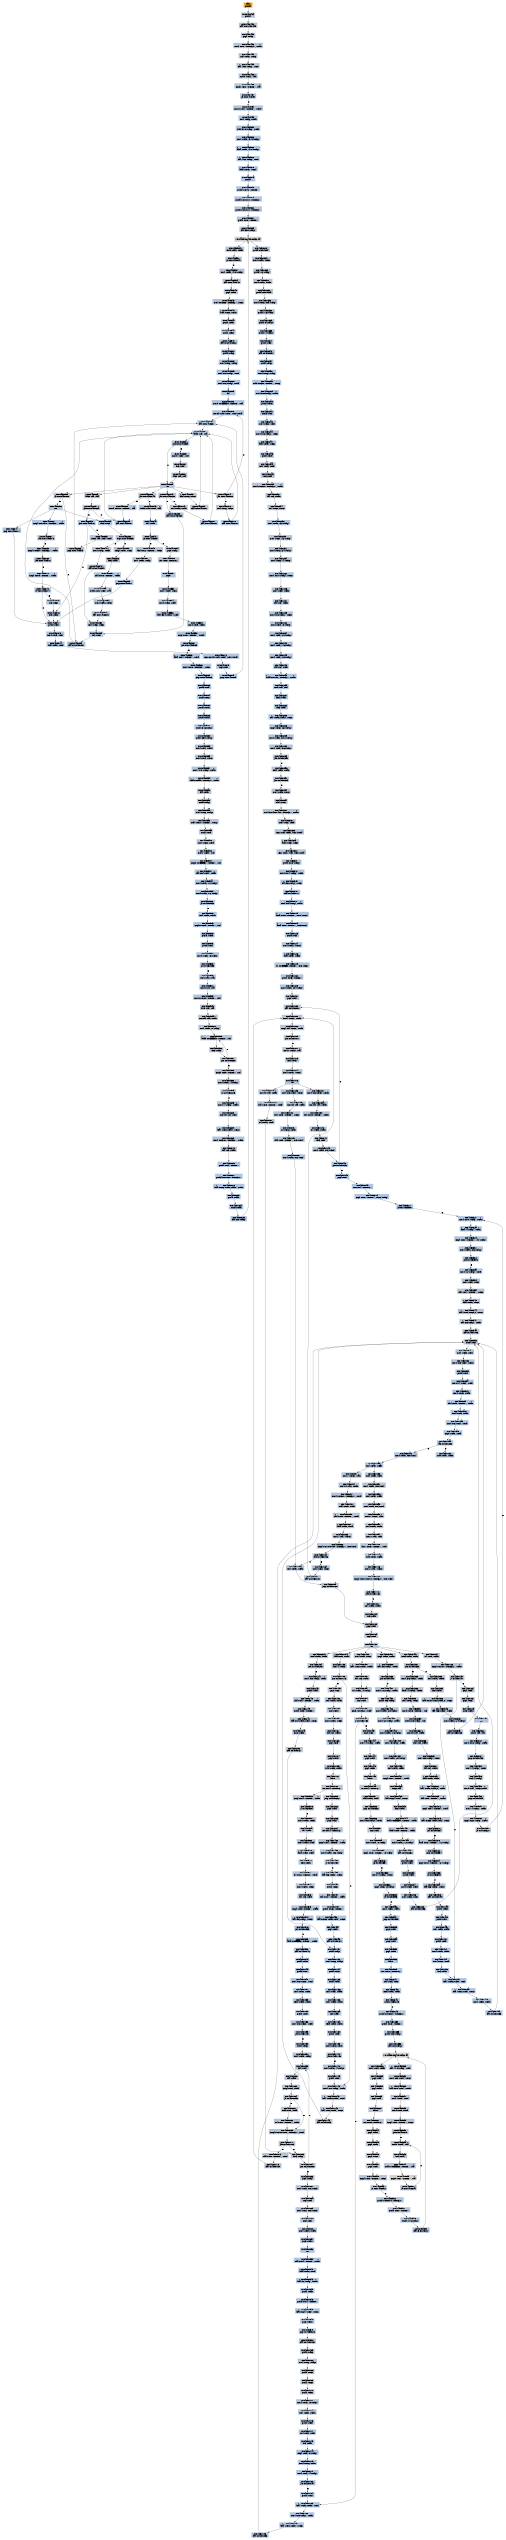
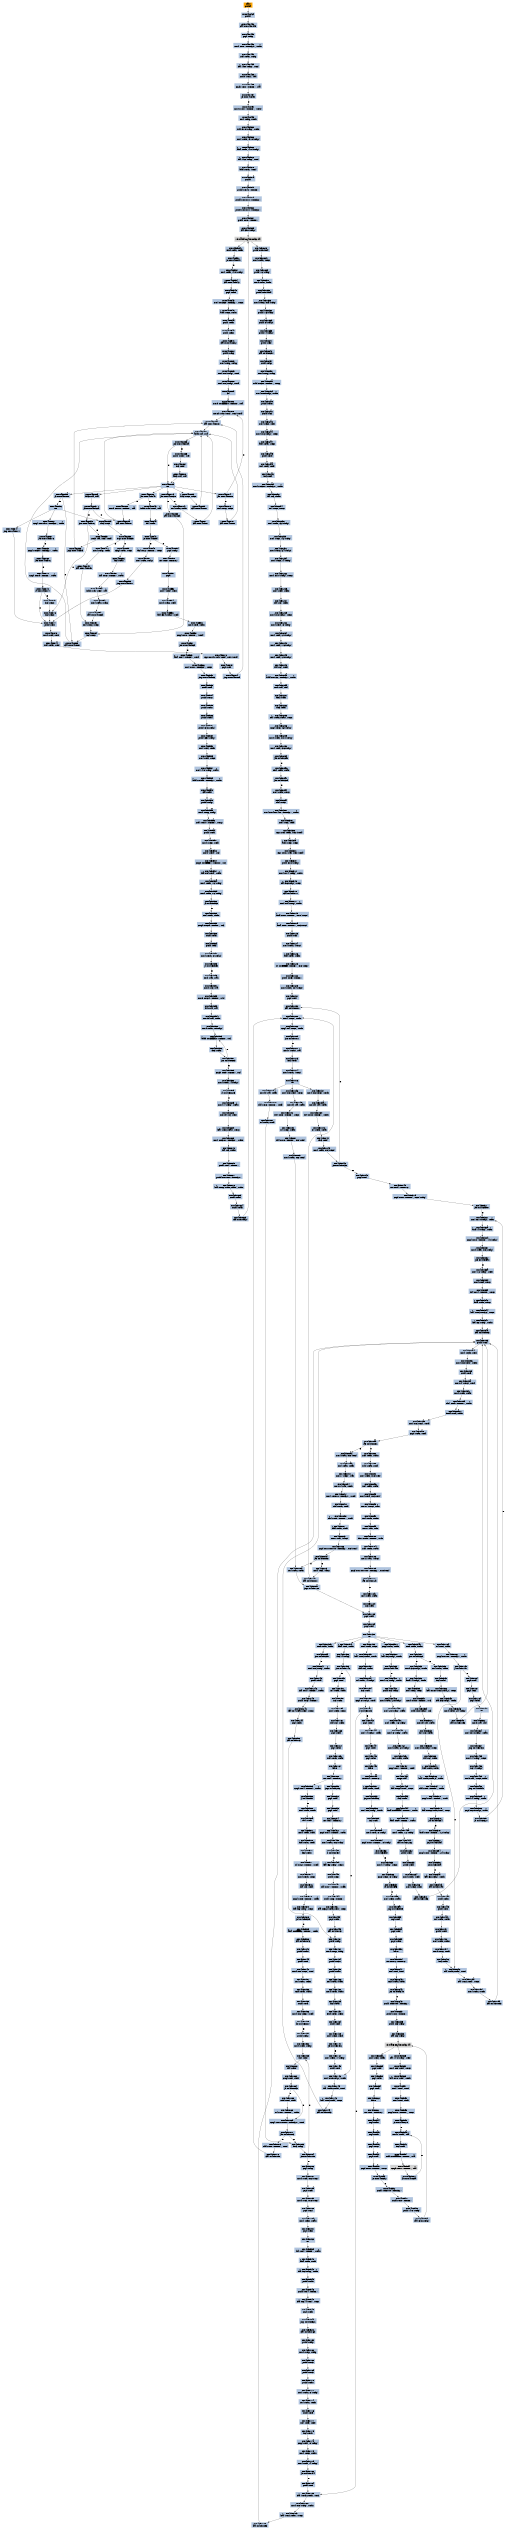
edge "0x040500af xorl %eax, %eax" -> "0x040500ee subl %eax, %edi": now "0x040500ec subl %eax, %edx" -> "0x040500ee subl %eax, %edi"
